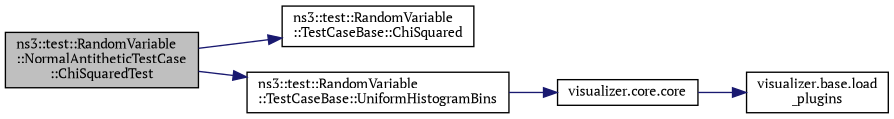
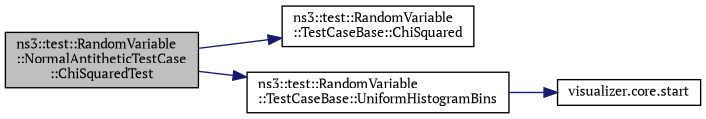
node "visualizer.core.core": label "visualizer.core.core" -> "visualizer.core.start"
node "visualizer.base.load _plugins": removed
